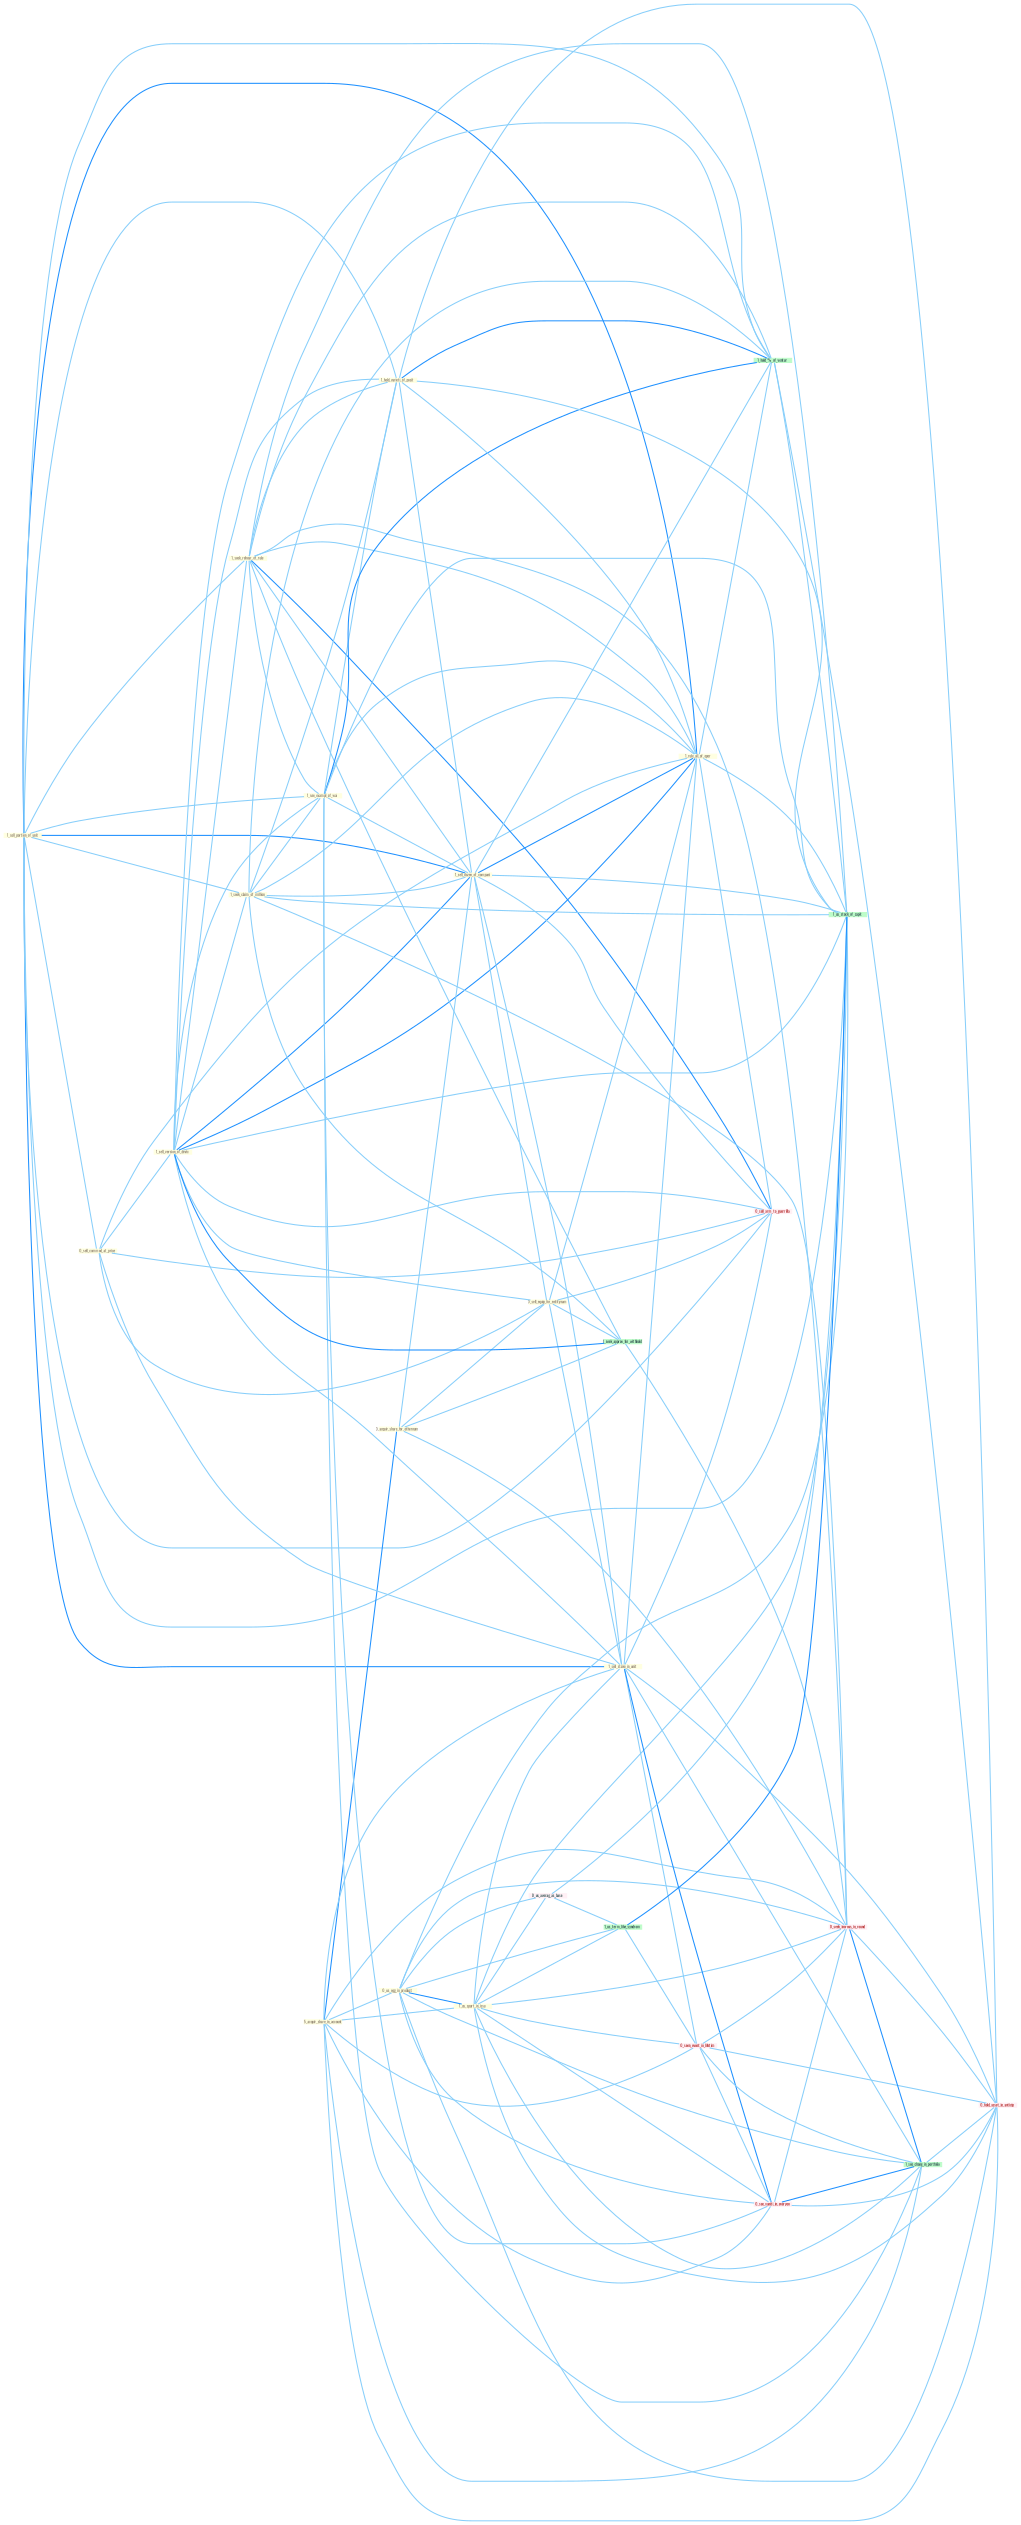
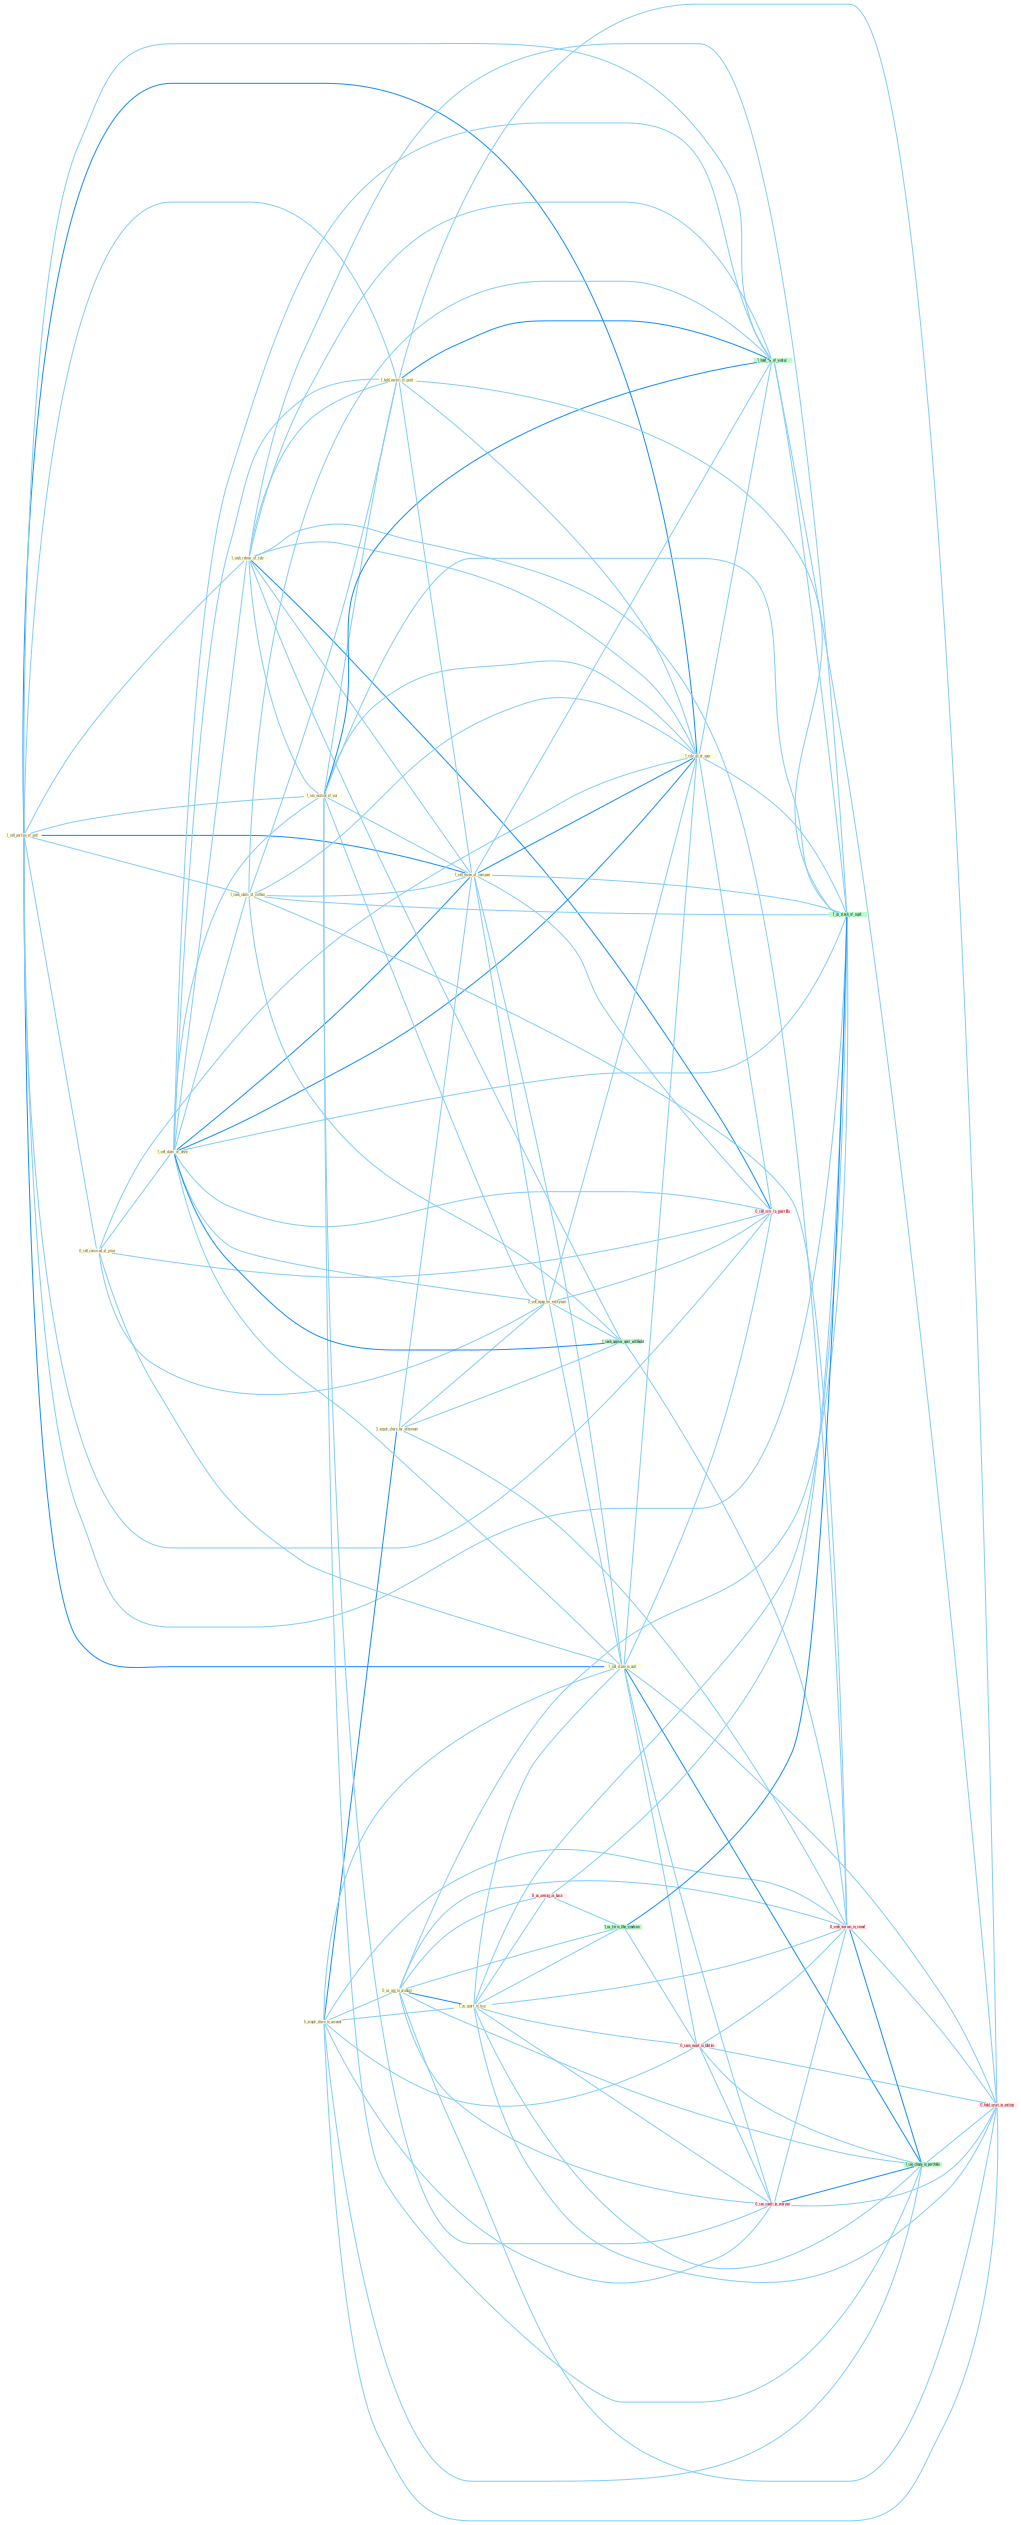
edge "1_see_exampl_of_wai" -- "1_seek_claim_of_million": now "1_see_exampl_of_wai" -- "0_sell_equip_for_entitynam"
node "1_sell_version_of_devic": label "1_sell_version_of_devic" -> "1_sell_claim_of_devic"
node "1_seek_approv_for_withhold": label "1_seek_approv_for_withhold" -> "1_seek_approv_oper_withhold"
node "0_us_averag_as_base": fontcolor #2f4f4f -> #b22222
edge "1_sell_stake_in_unit" -- "1_see_chang_in_portfolio": color #87cefa -> #1e90ff
edge "1_sell_stake_in_unit" -- "0_see_vaniti_in_everyon": color #1e90ff -> #87cefa
